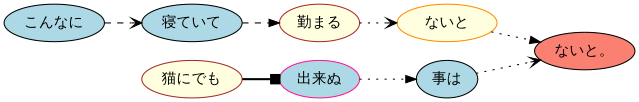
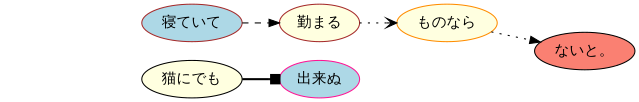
node "こんなに": removed
node "寝ていて": color black -> brown
node "ないと": label "ないと" -> "ものなら"
node "猫にでも": color brown -> black
node "事は": removed
